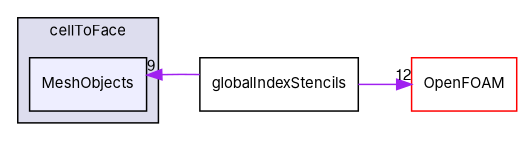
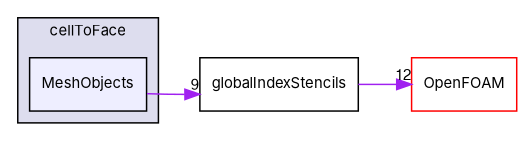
edge "globalIndexStencils" -> "MeshObjects": reversed
